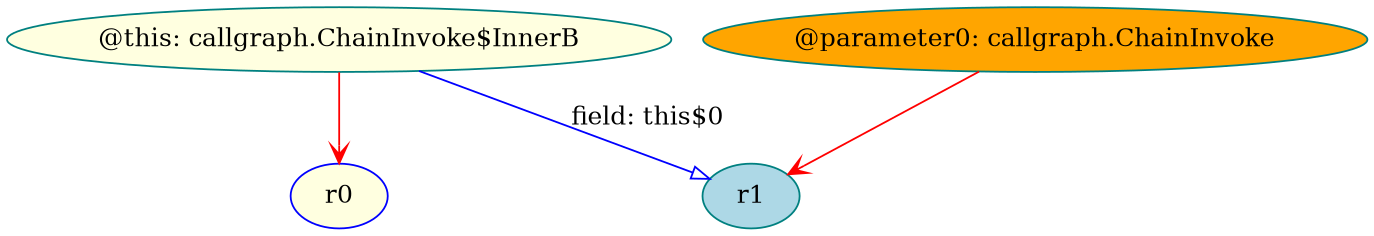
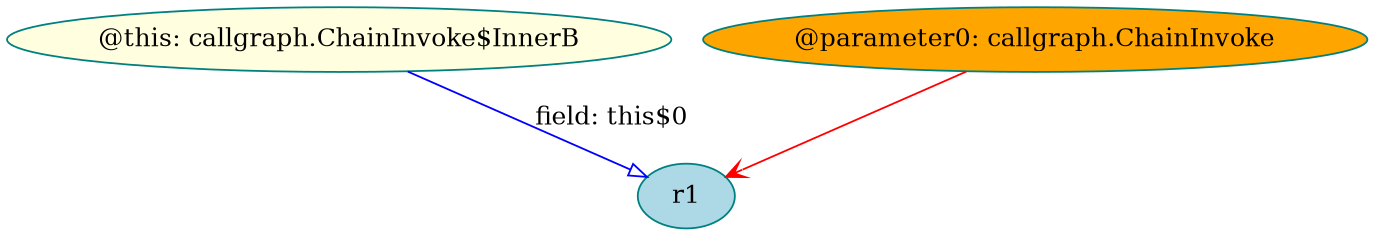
node "r0": removed
